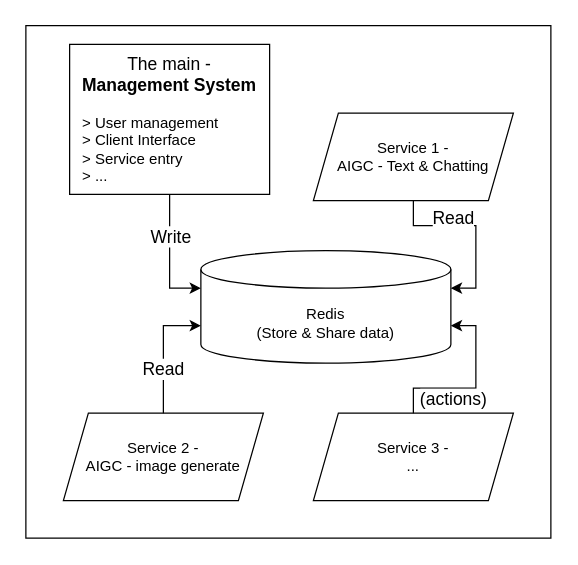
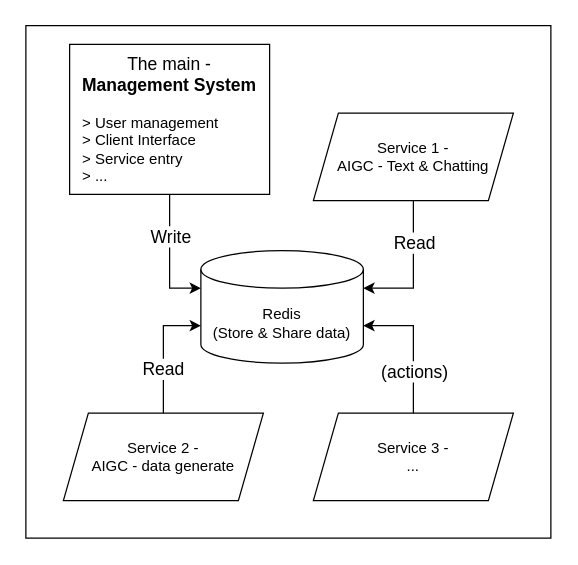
node "Redis (Store & Share data)": size 250x113 -> 163x113
node "Service 2 -AIGC - image generate": label "Service 2 -AIGC - image generate" -> "Service 2 -AIGC - data generate"
